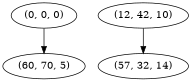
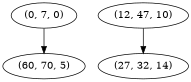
node "(0, 0, 0)": label "(0, 0, 0)" -> "(0, 7, 0)"
node "(12, 42, 10)": label "(12, 42, 10)" -> "(12, 47, 10)"
node "(57, 32, 14)": label "(57, 32, 14)" -> "(27, 32, 14)"
